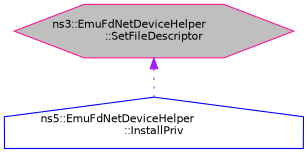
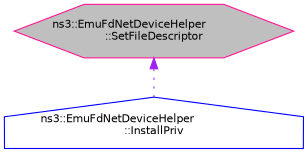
node "ns5::EmuFdNetDeviceHelper ::InstallPriv": label "ns5::EmuFdNetDeviceHelper ::InstallPriv" -> "ns3::EmuFdNetDeviceHelper ::InstallPriv"
